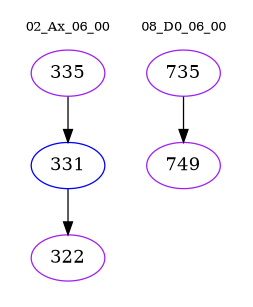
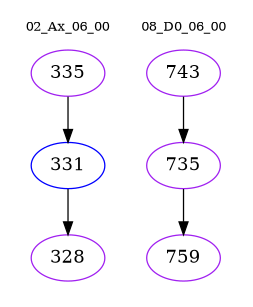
node "743": added
node "749": label "749" -> "759"
node "322": label "322" -> "328"
